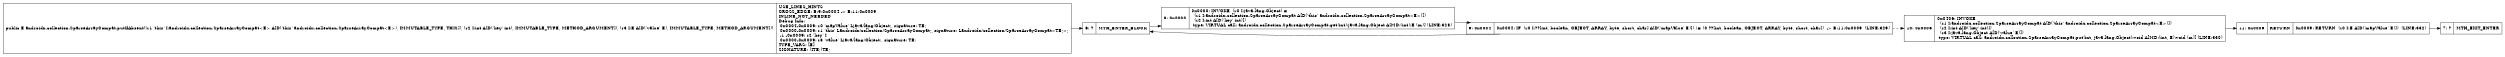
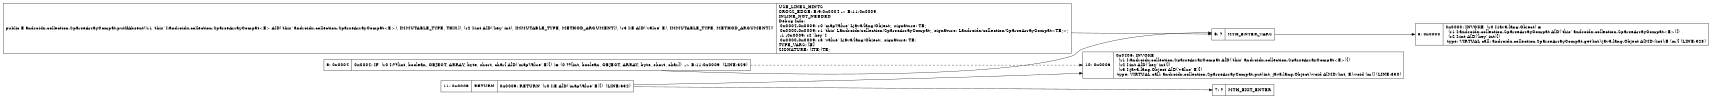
edge "8: 0x0000" -> "9: 0x0004": removed
node "6: ?": text "MTH_ENTER_BLOCK" -> "MTH_ENTER_VARS"
edge "10: 0x0006" -> "11: 0x0009": reversed
